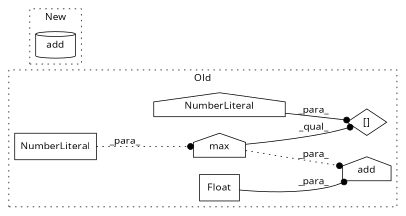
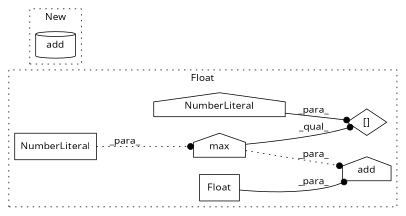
cluster "Old": label "Old" -> "Float"
